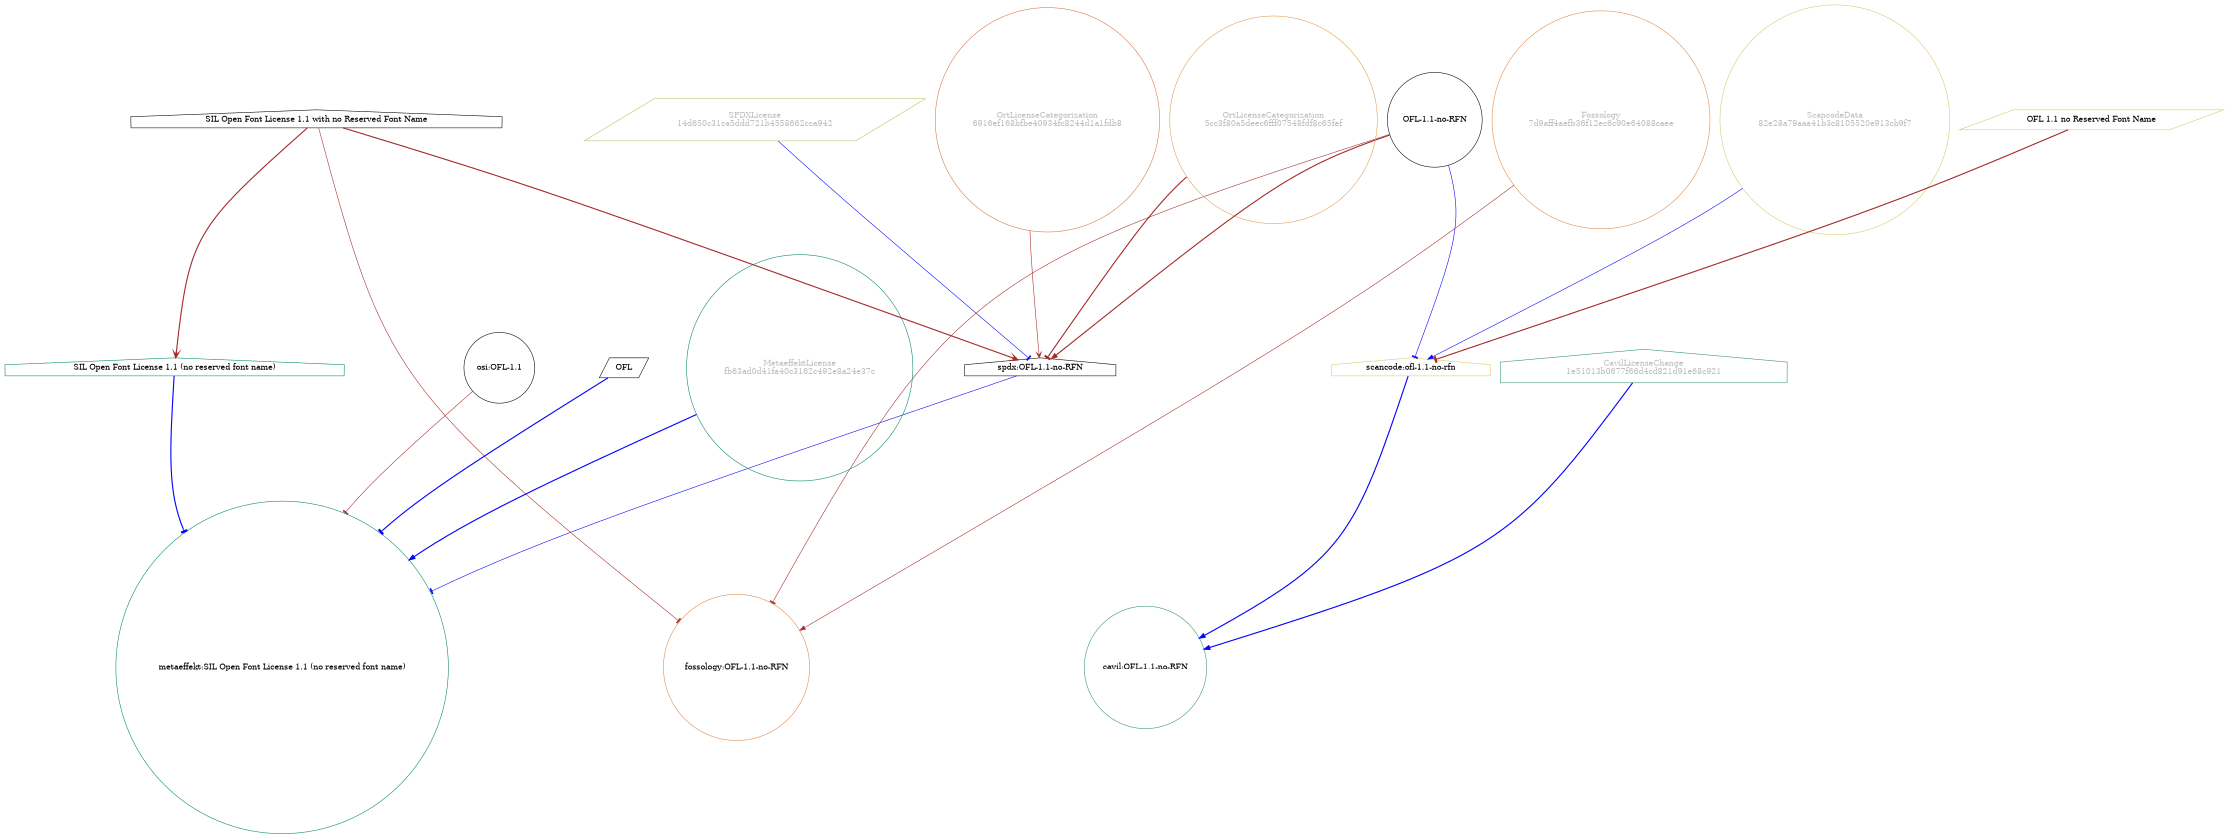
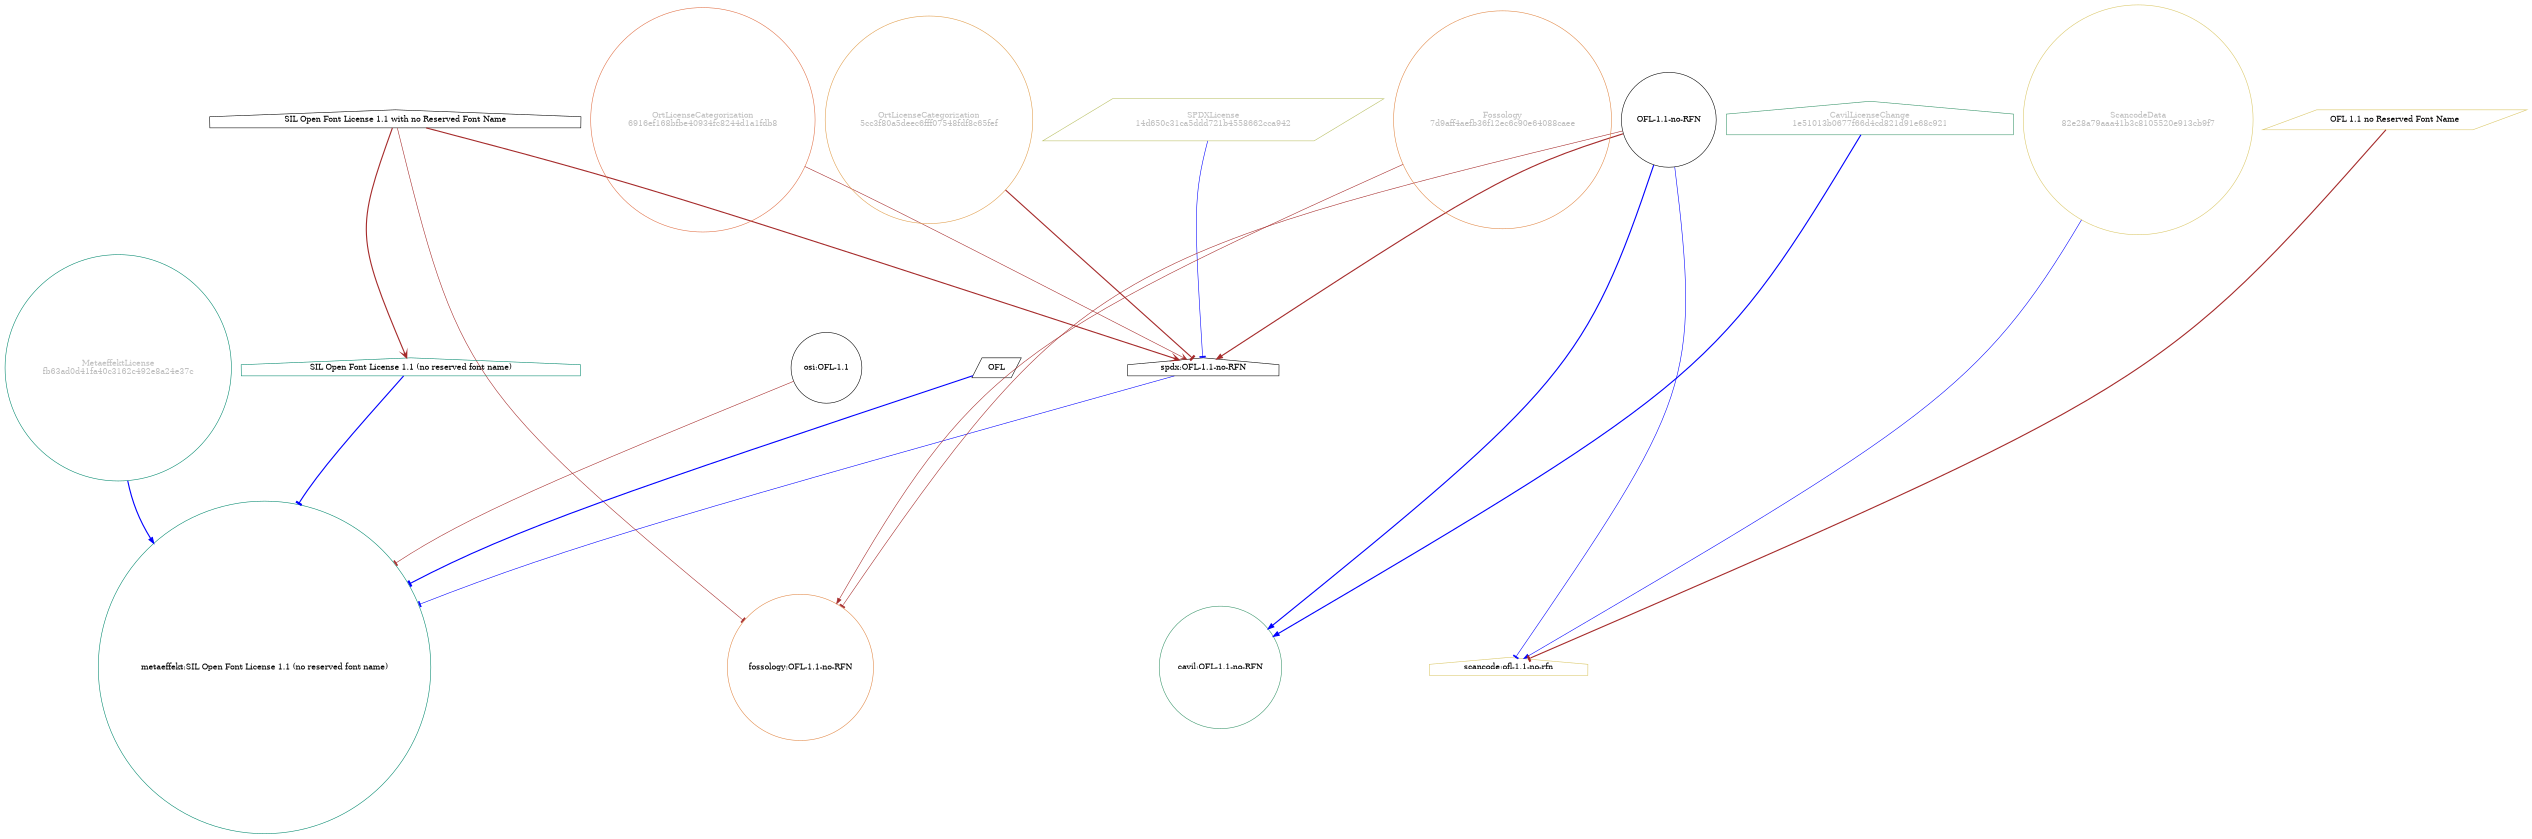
edge "scancode:ofl-1.1-no-rfn" -> "cavil:OFL-1.1-no-RFN": now "OFL-1.1-no-RFN" -> "cavil:OFL-1.1-no-RFN"
